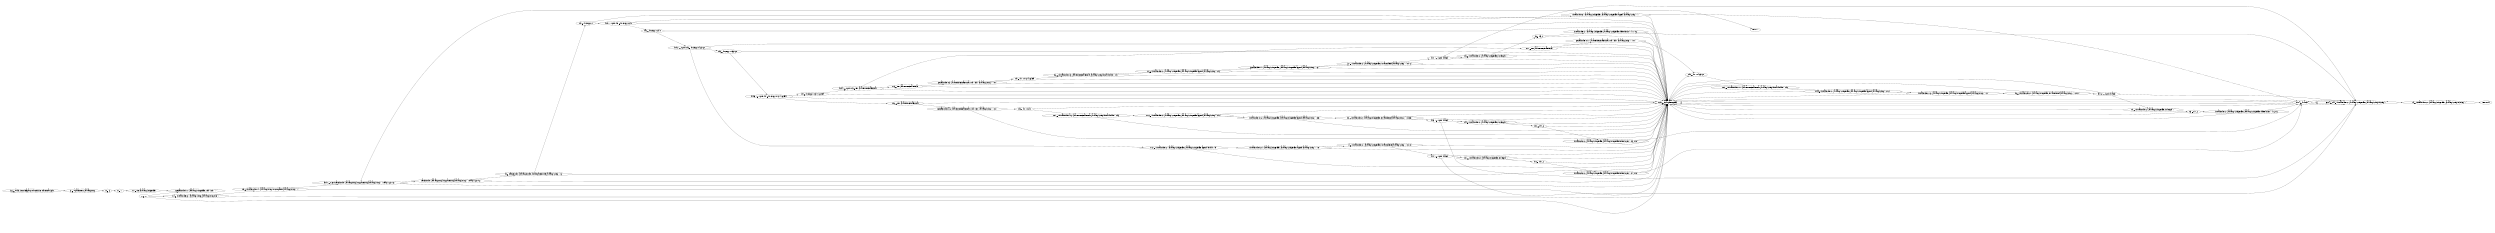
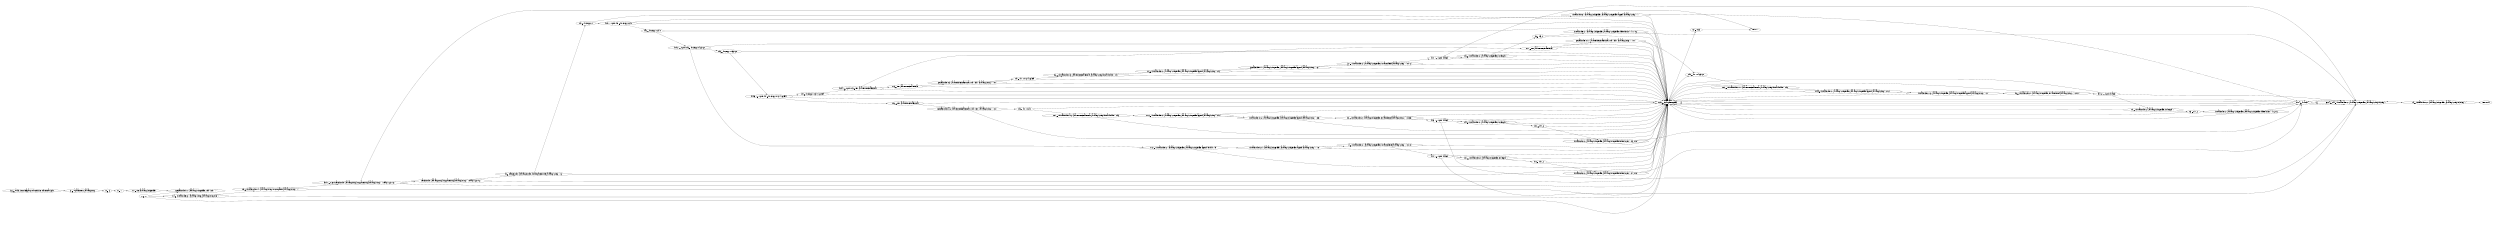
node "r27 = $r25": added
